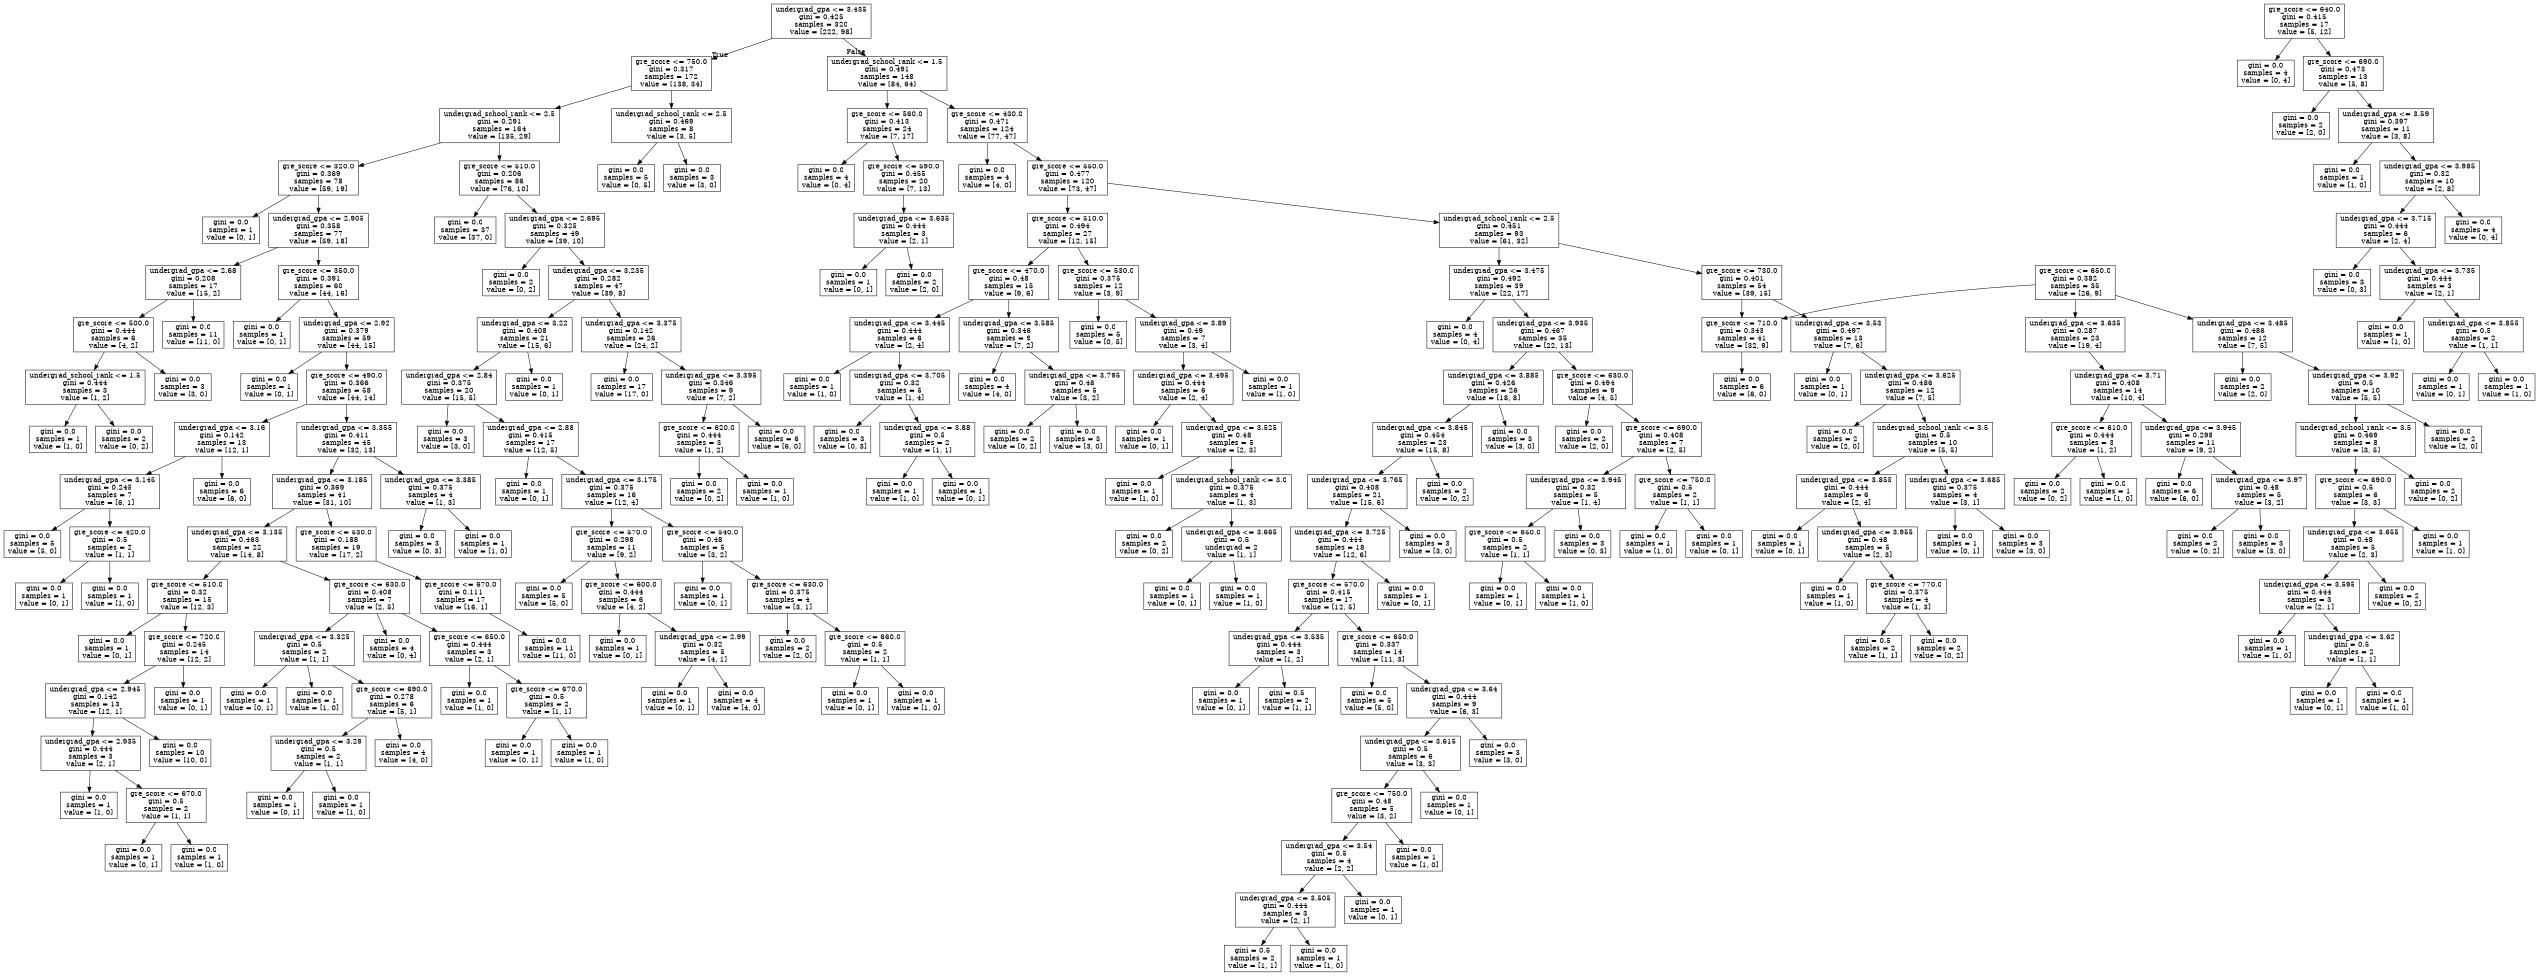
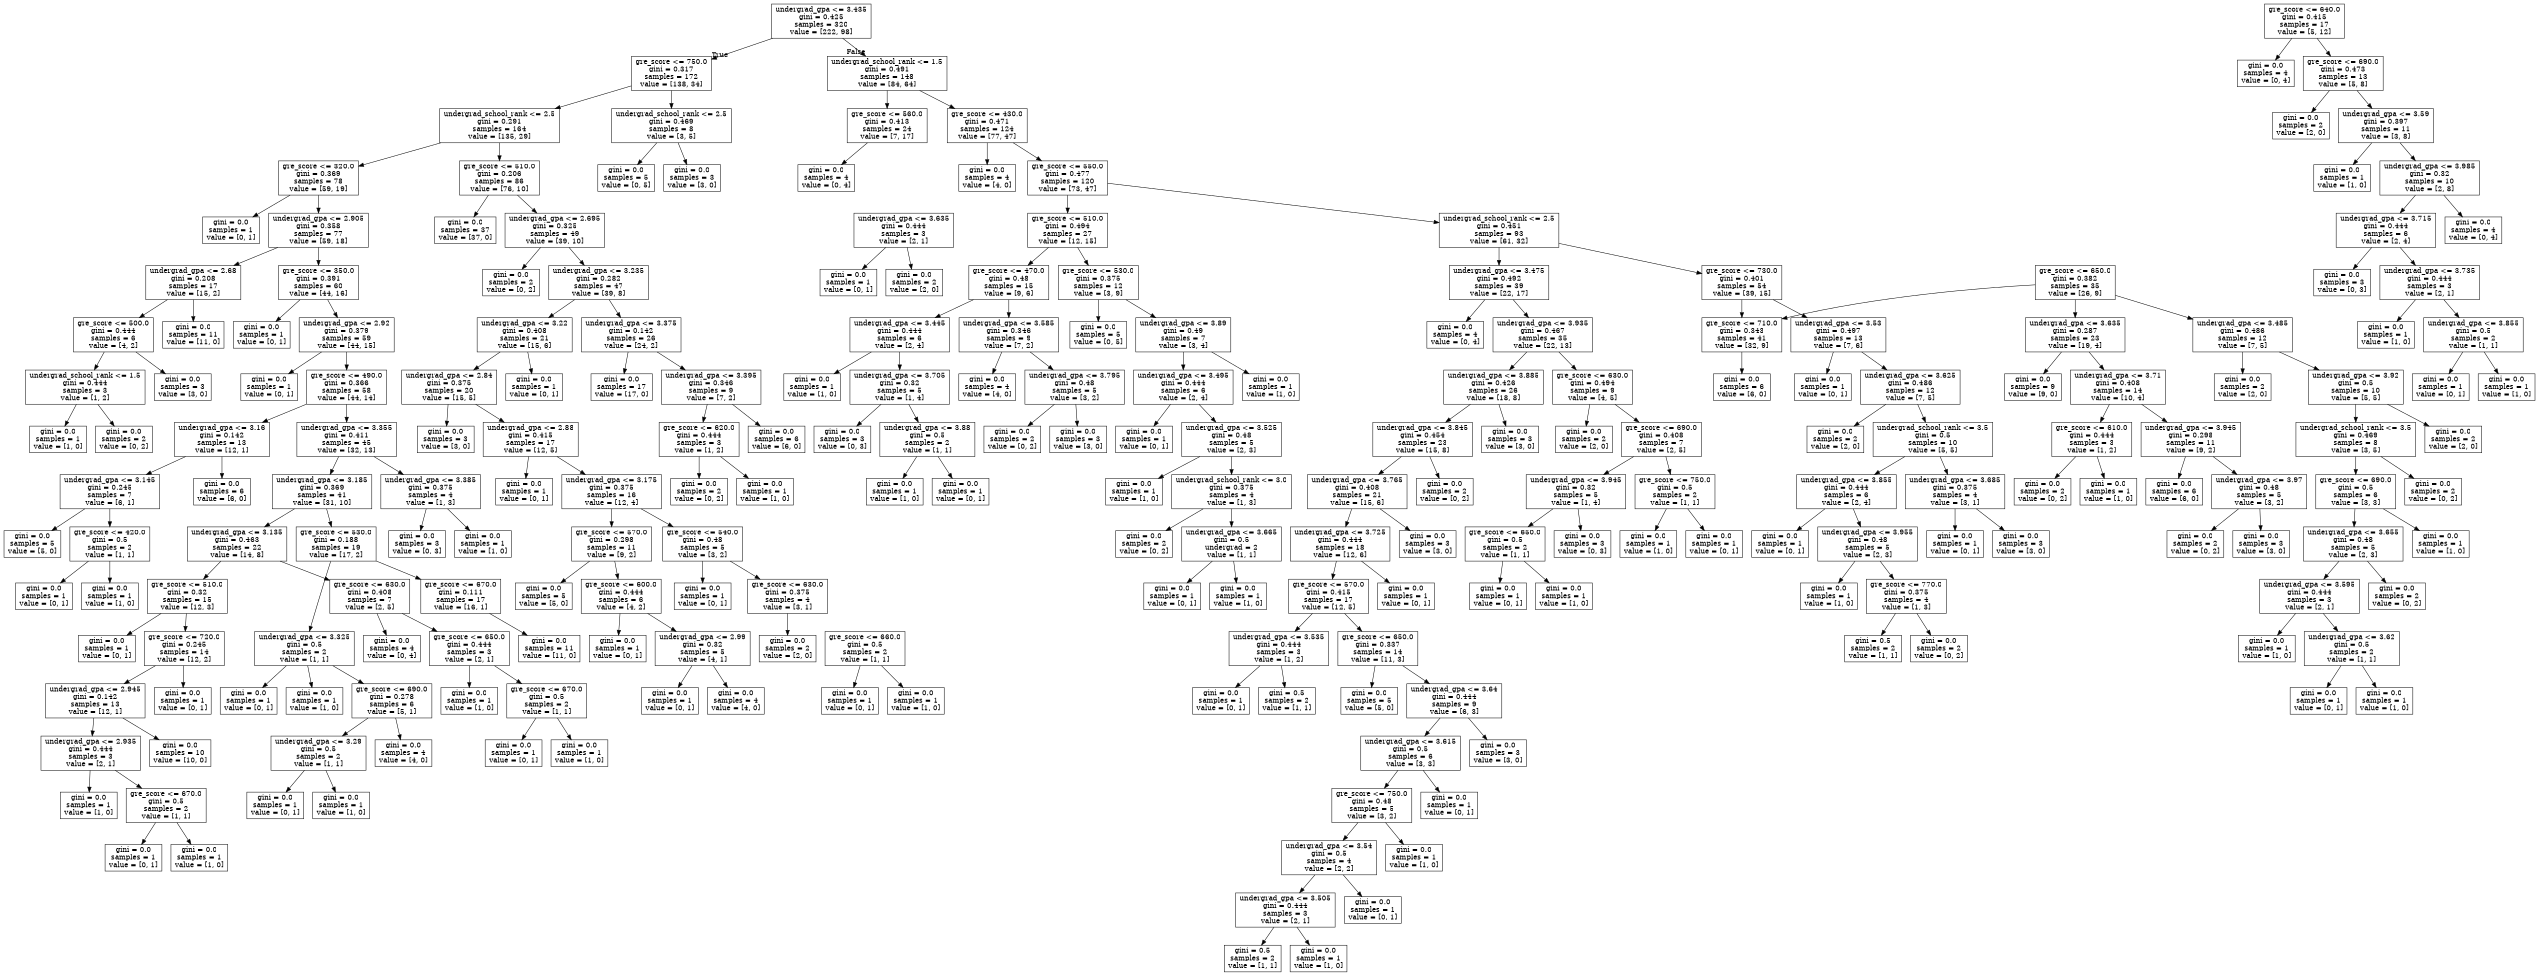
node "gre_score <= 590.0 gini = 0.455 samples = 20 value = [7, 13]": removed
node "gini = 0.0 samples = 9 value = [9, 0]": added
edge "gre_score <= 630.0 gini = 0.408 samples = 7 value = [2, 5]" -> "undergrad_gpa <= 3.325 gini = 0.5 samples = 2 value = [1, 1]": now "gre_score <= 530.0 gini = 0.188 samples = 19 value = [17, 2]" -> "undergrad_gpa <= 3.325 gini = 0.5 samples = 2 value = [1, 1]"
edge "gre_score <= 630.0 gini = 0.375 samples = 4 value = [3, 1]" -> "gre_score <= 660.0 gini = 0.5 samples = 2 value = [1, 1]": removed
